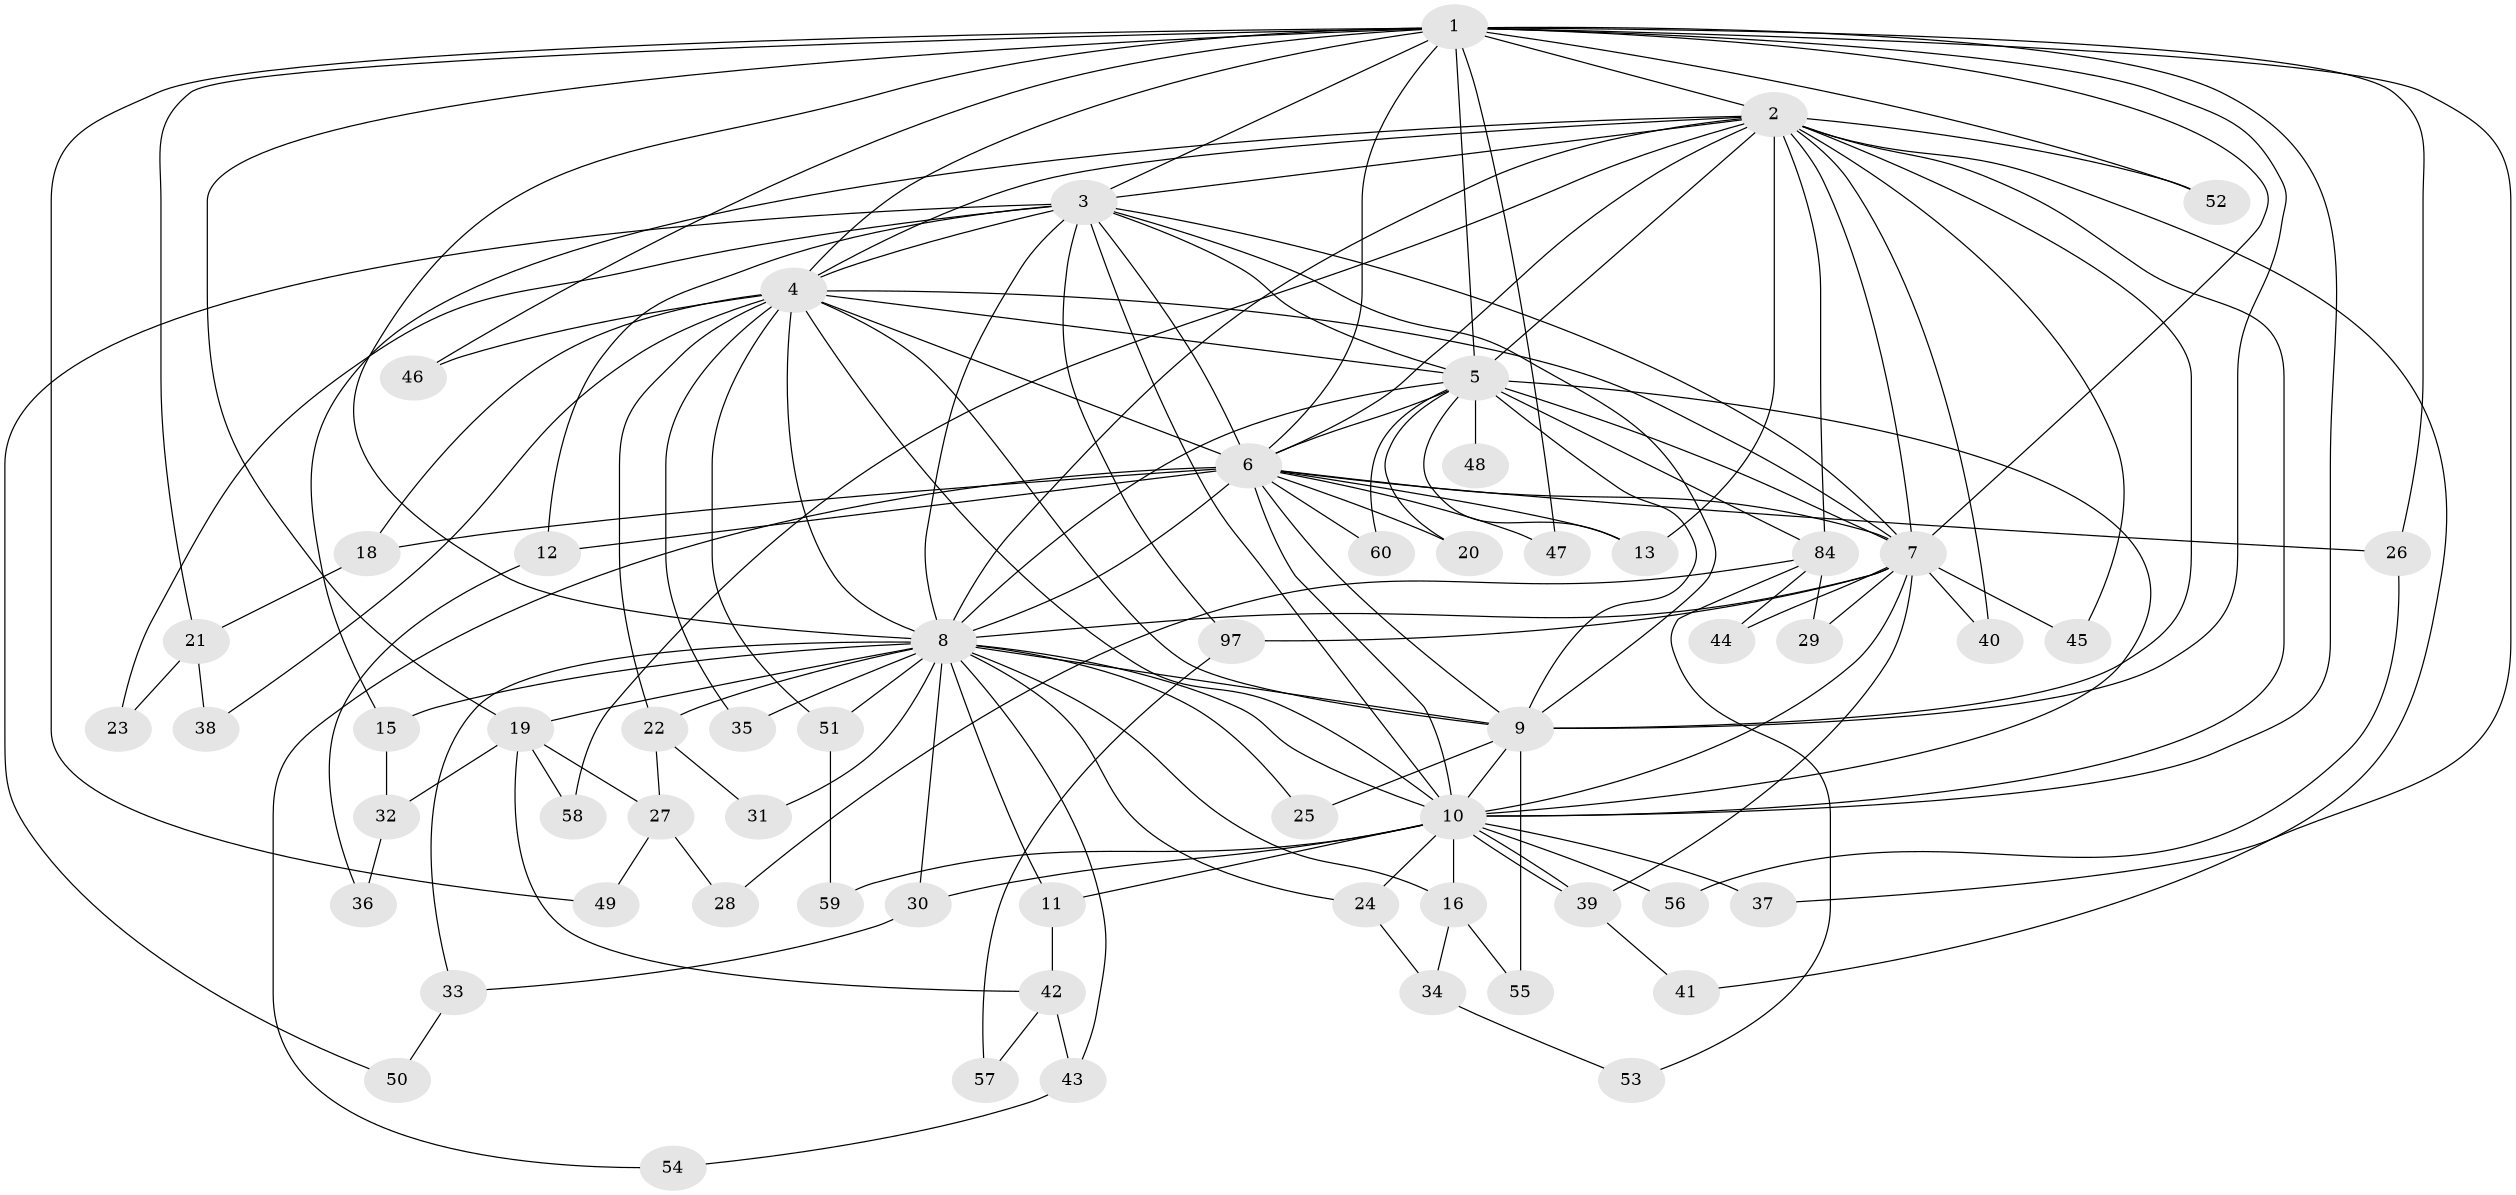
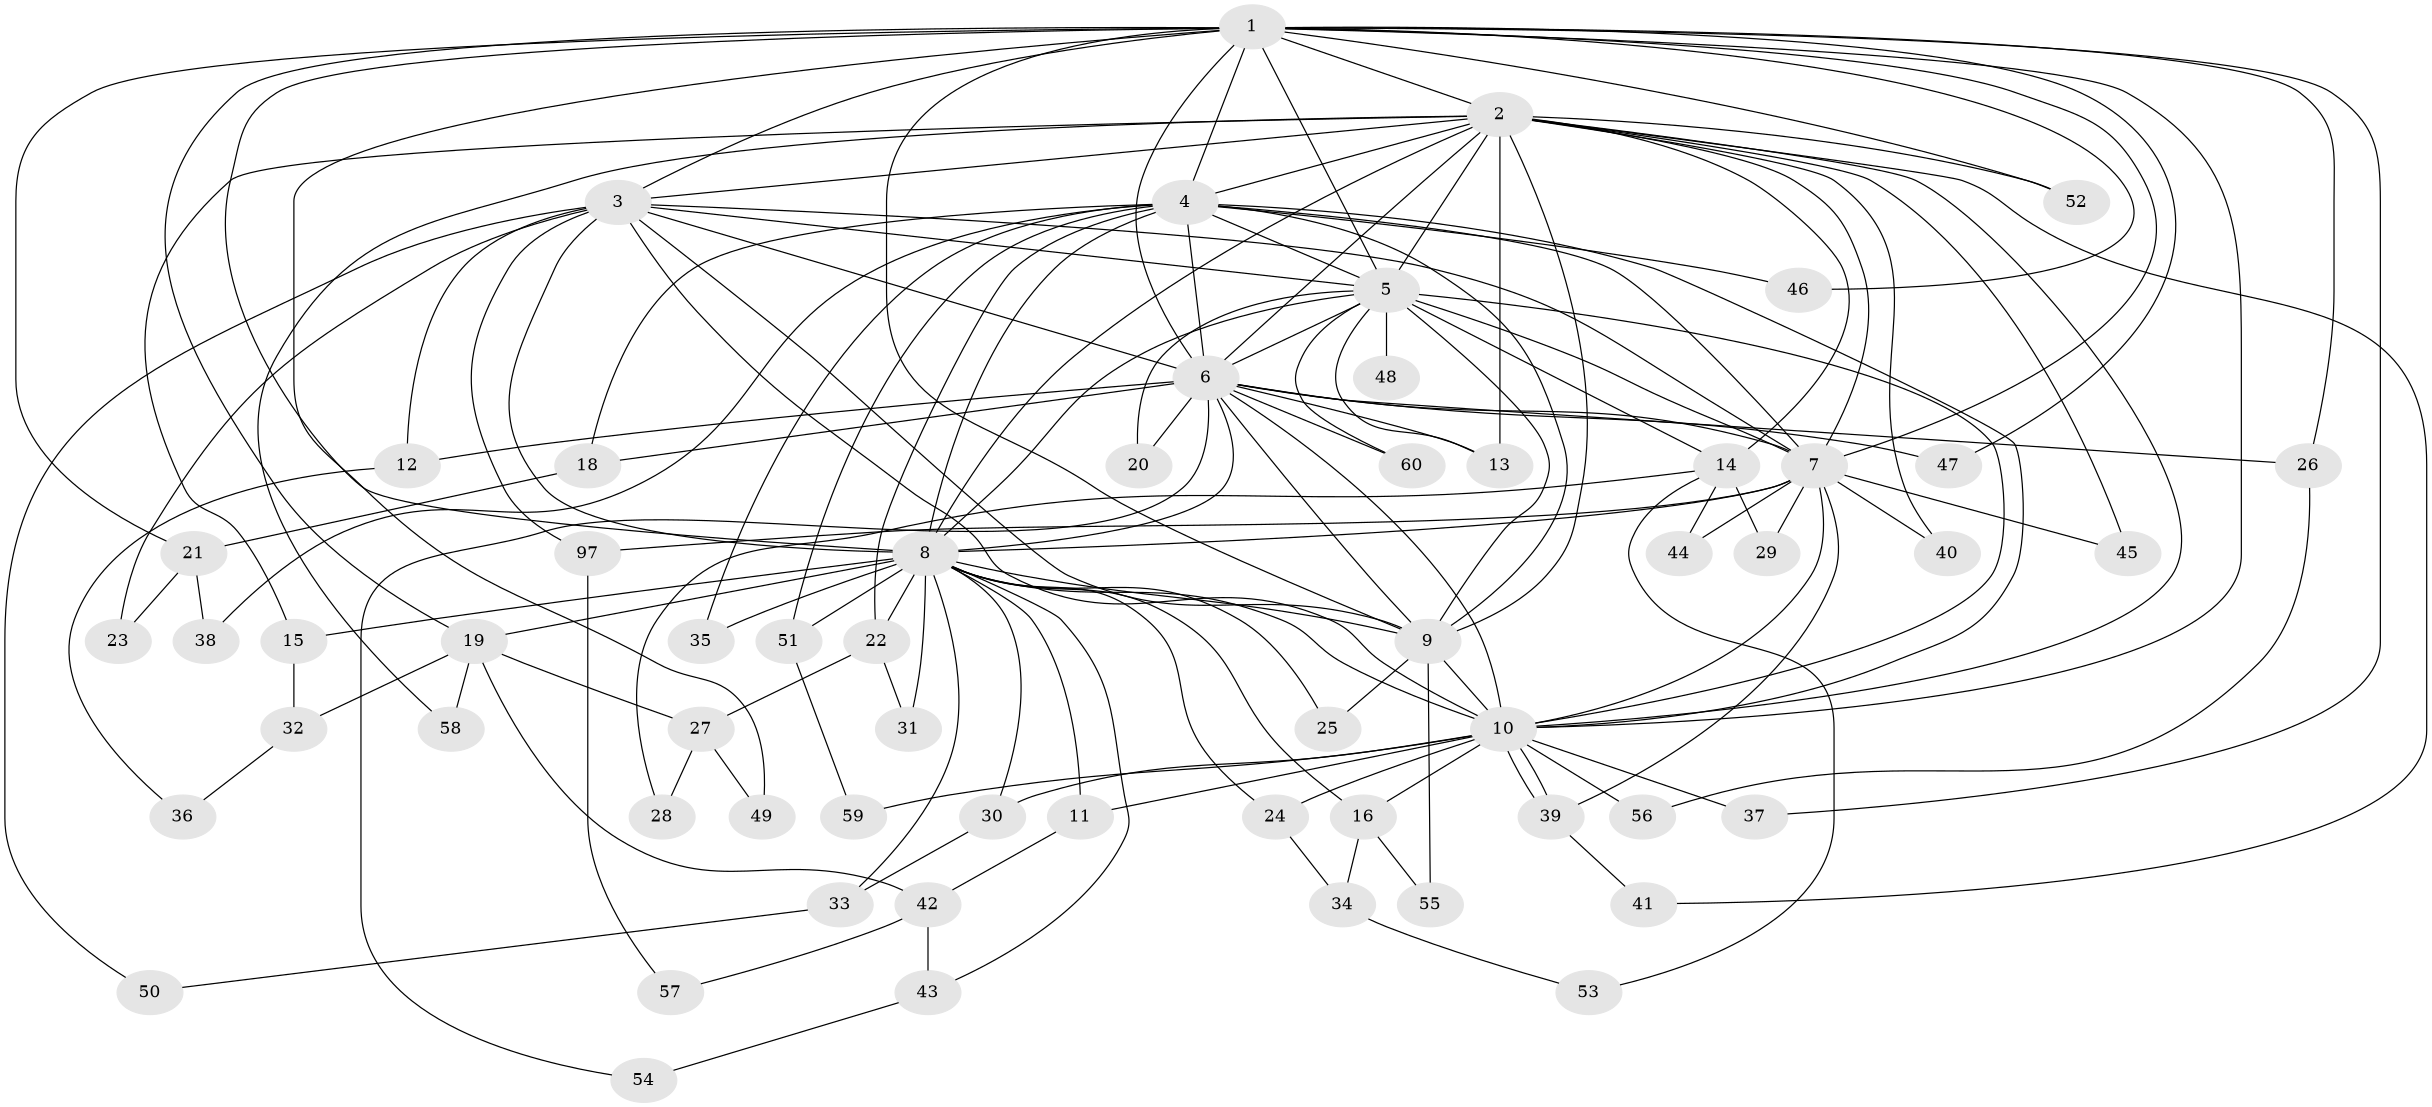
edge "3" -- "4": removed
node "84": label "84" -> "14"
